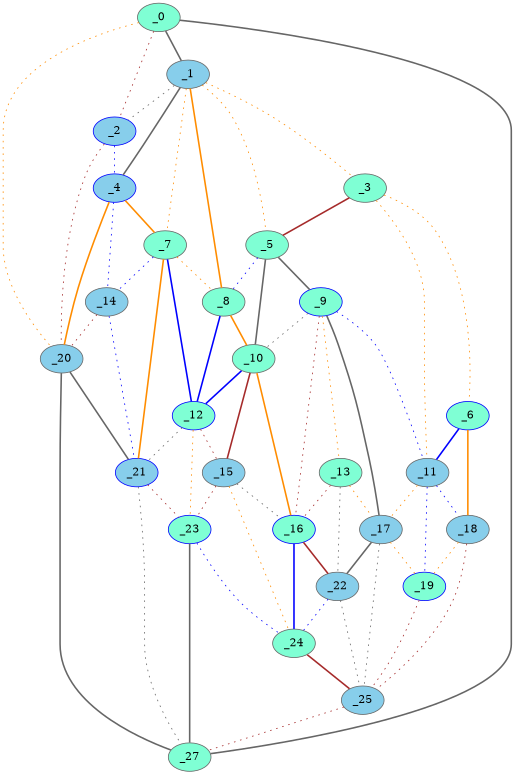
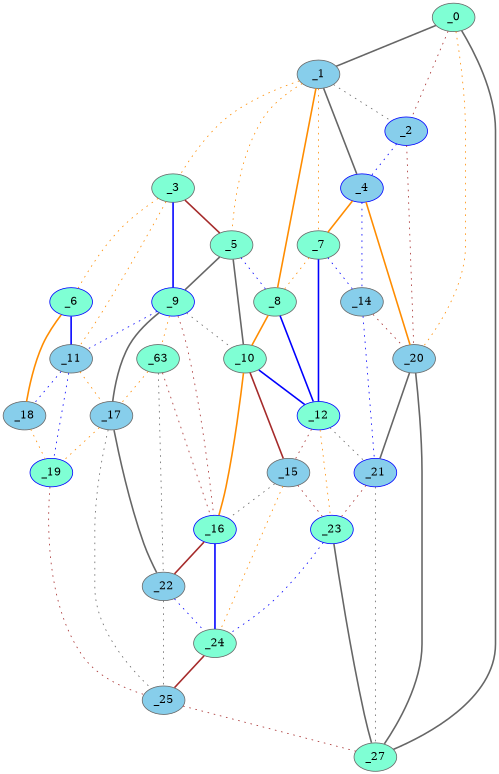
edge "_3" -- "_9": added
edge "_7" -- "_21": removed
node "_13": label "_13" -> "_63"
edge "_18" -- "_25": removed
